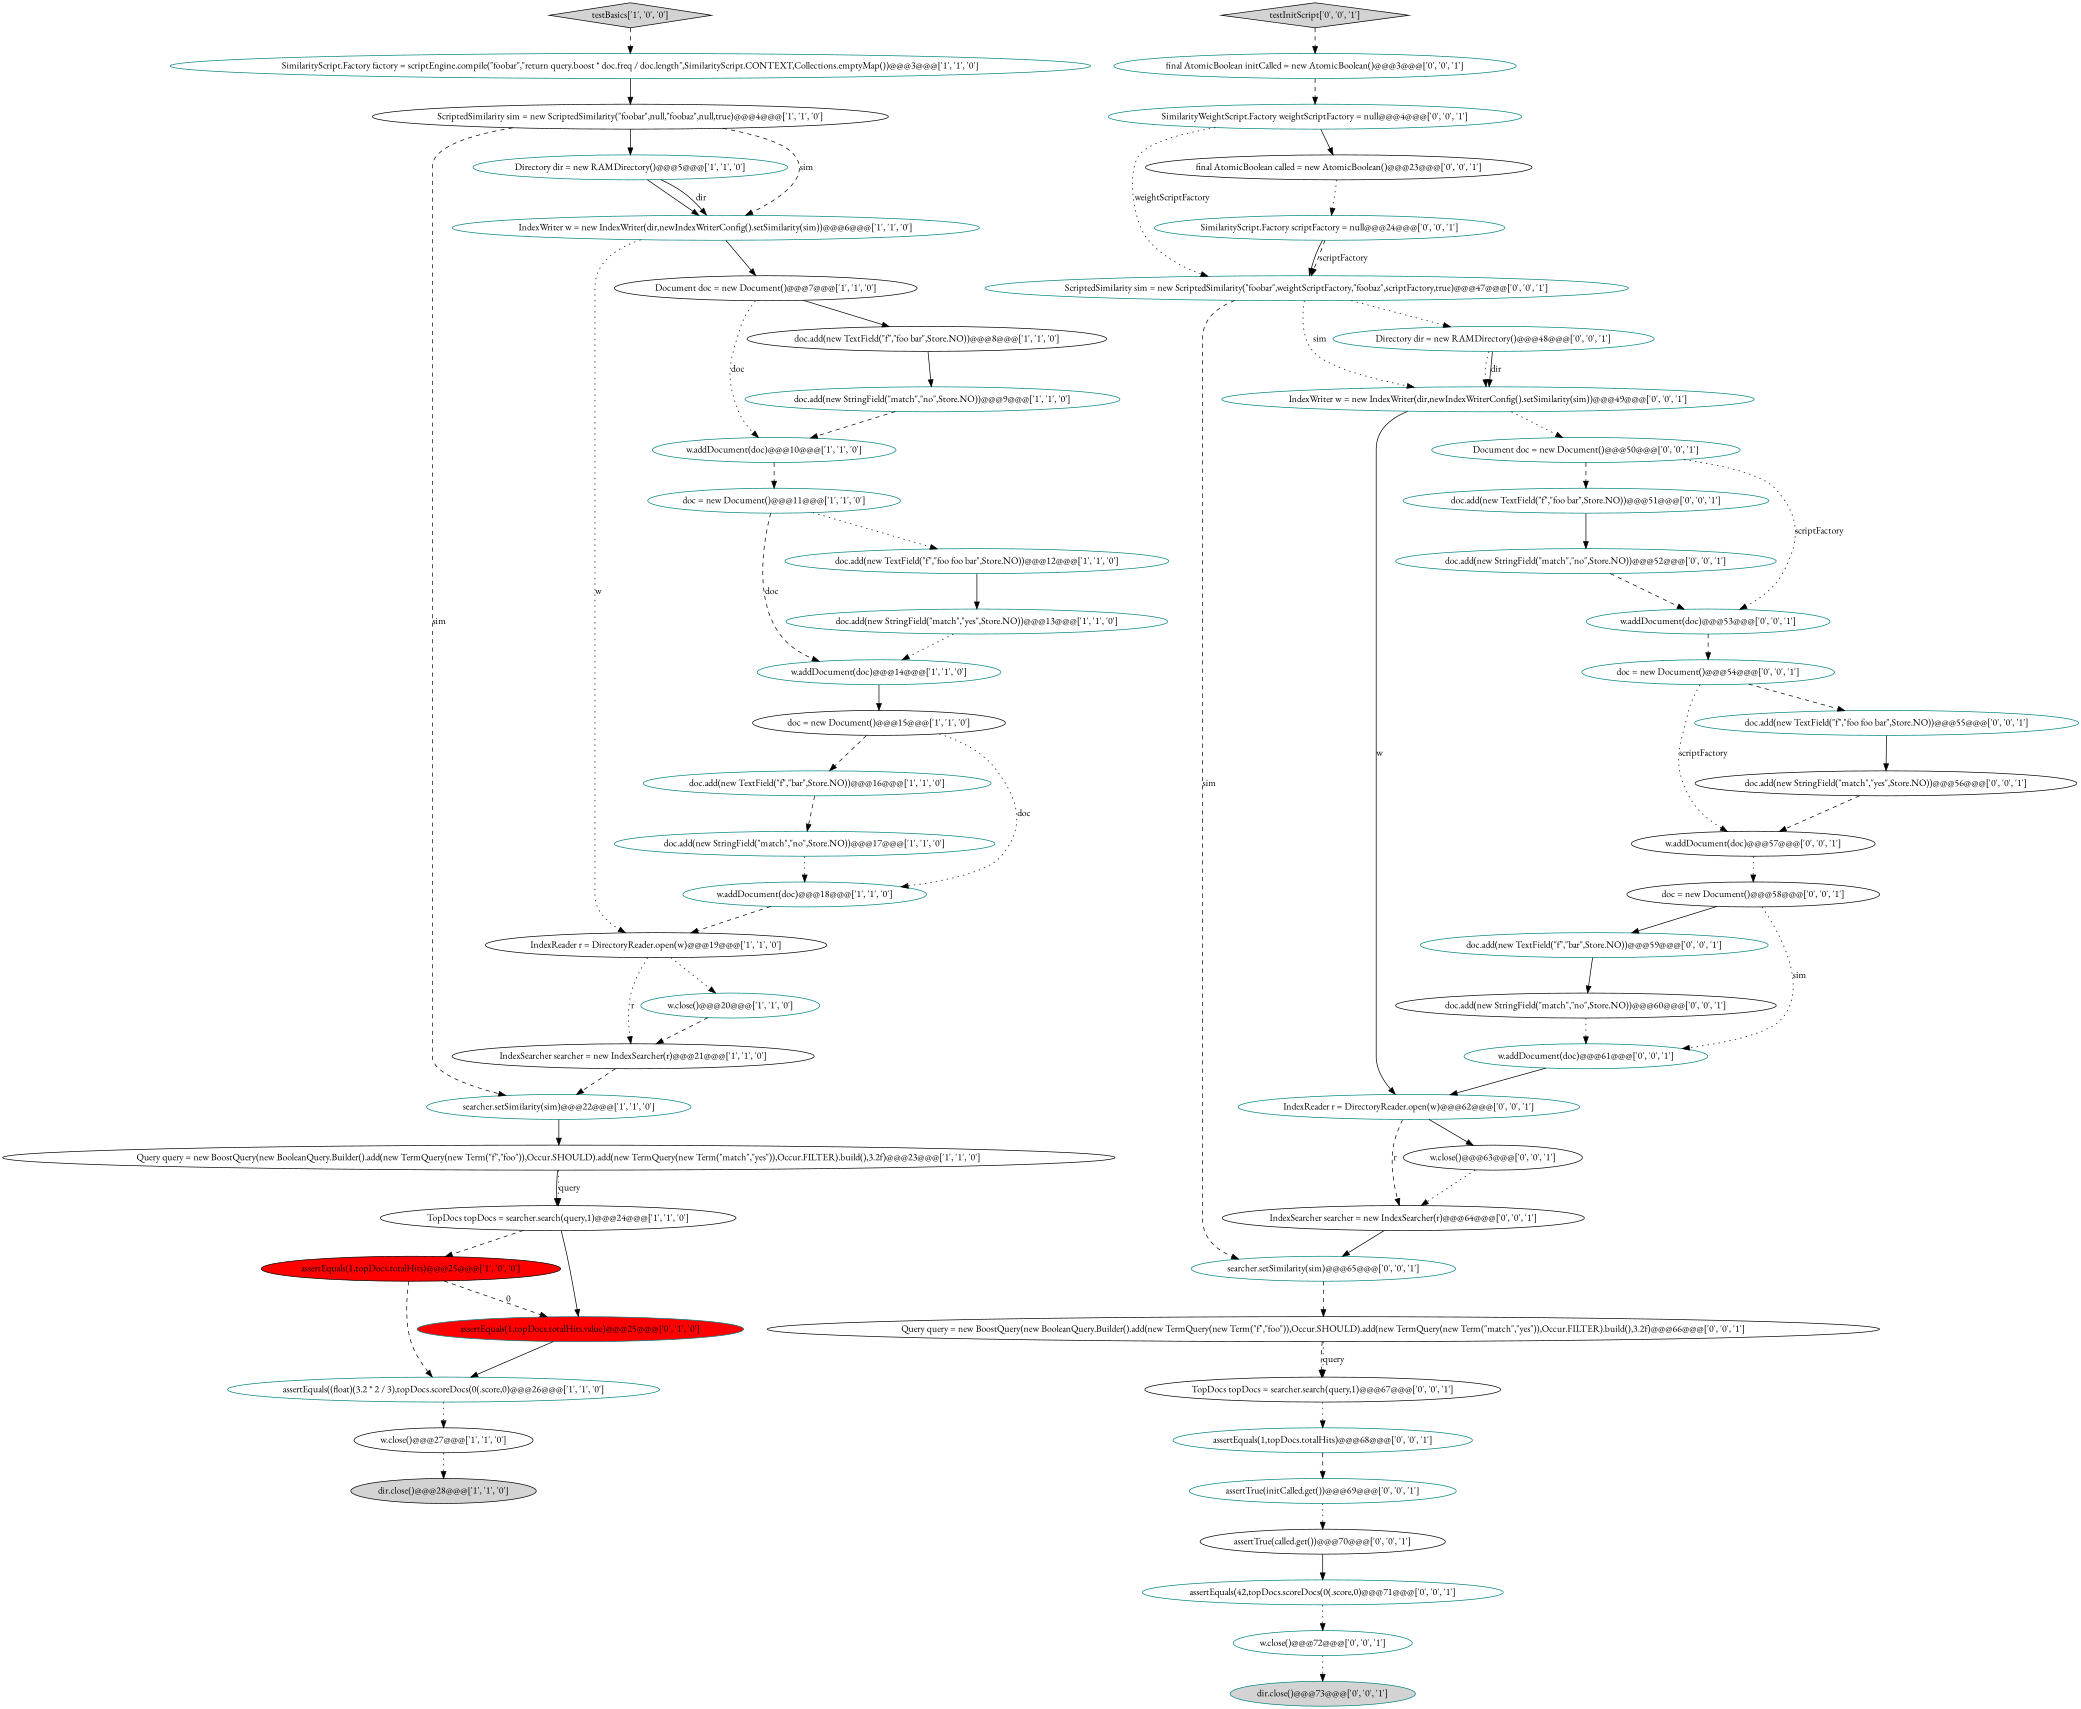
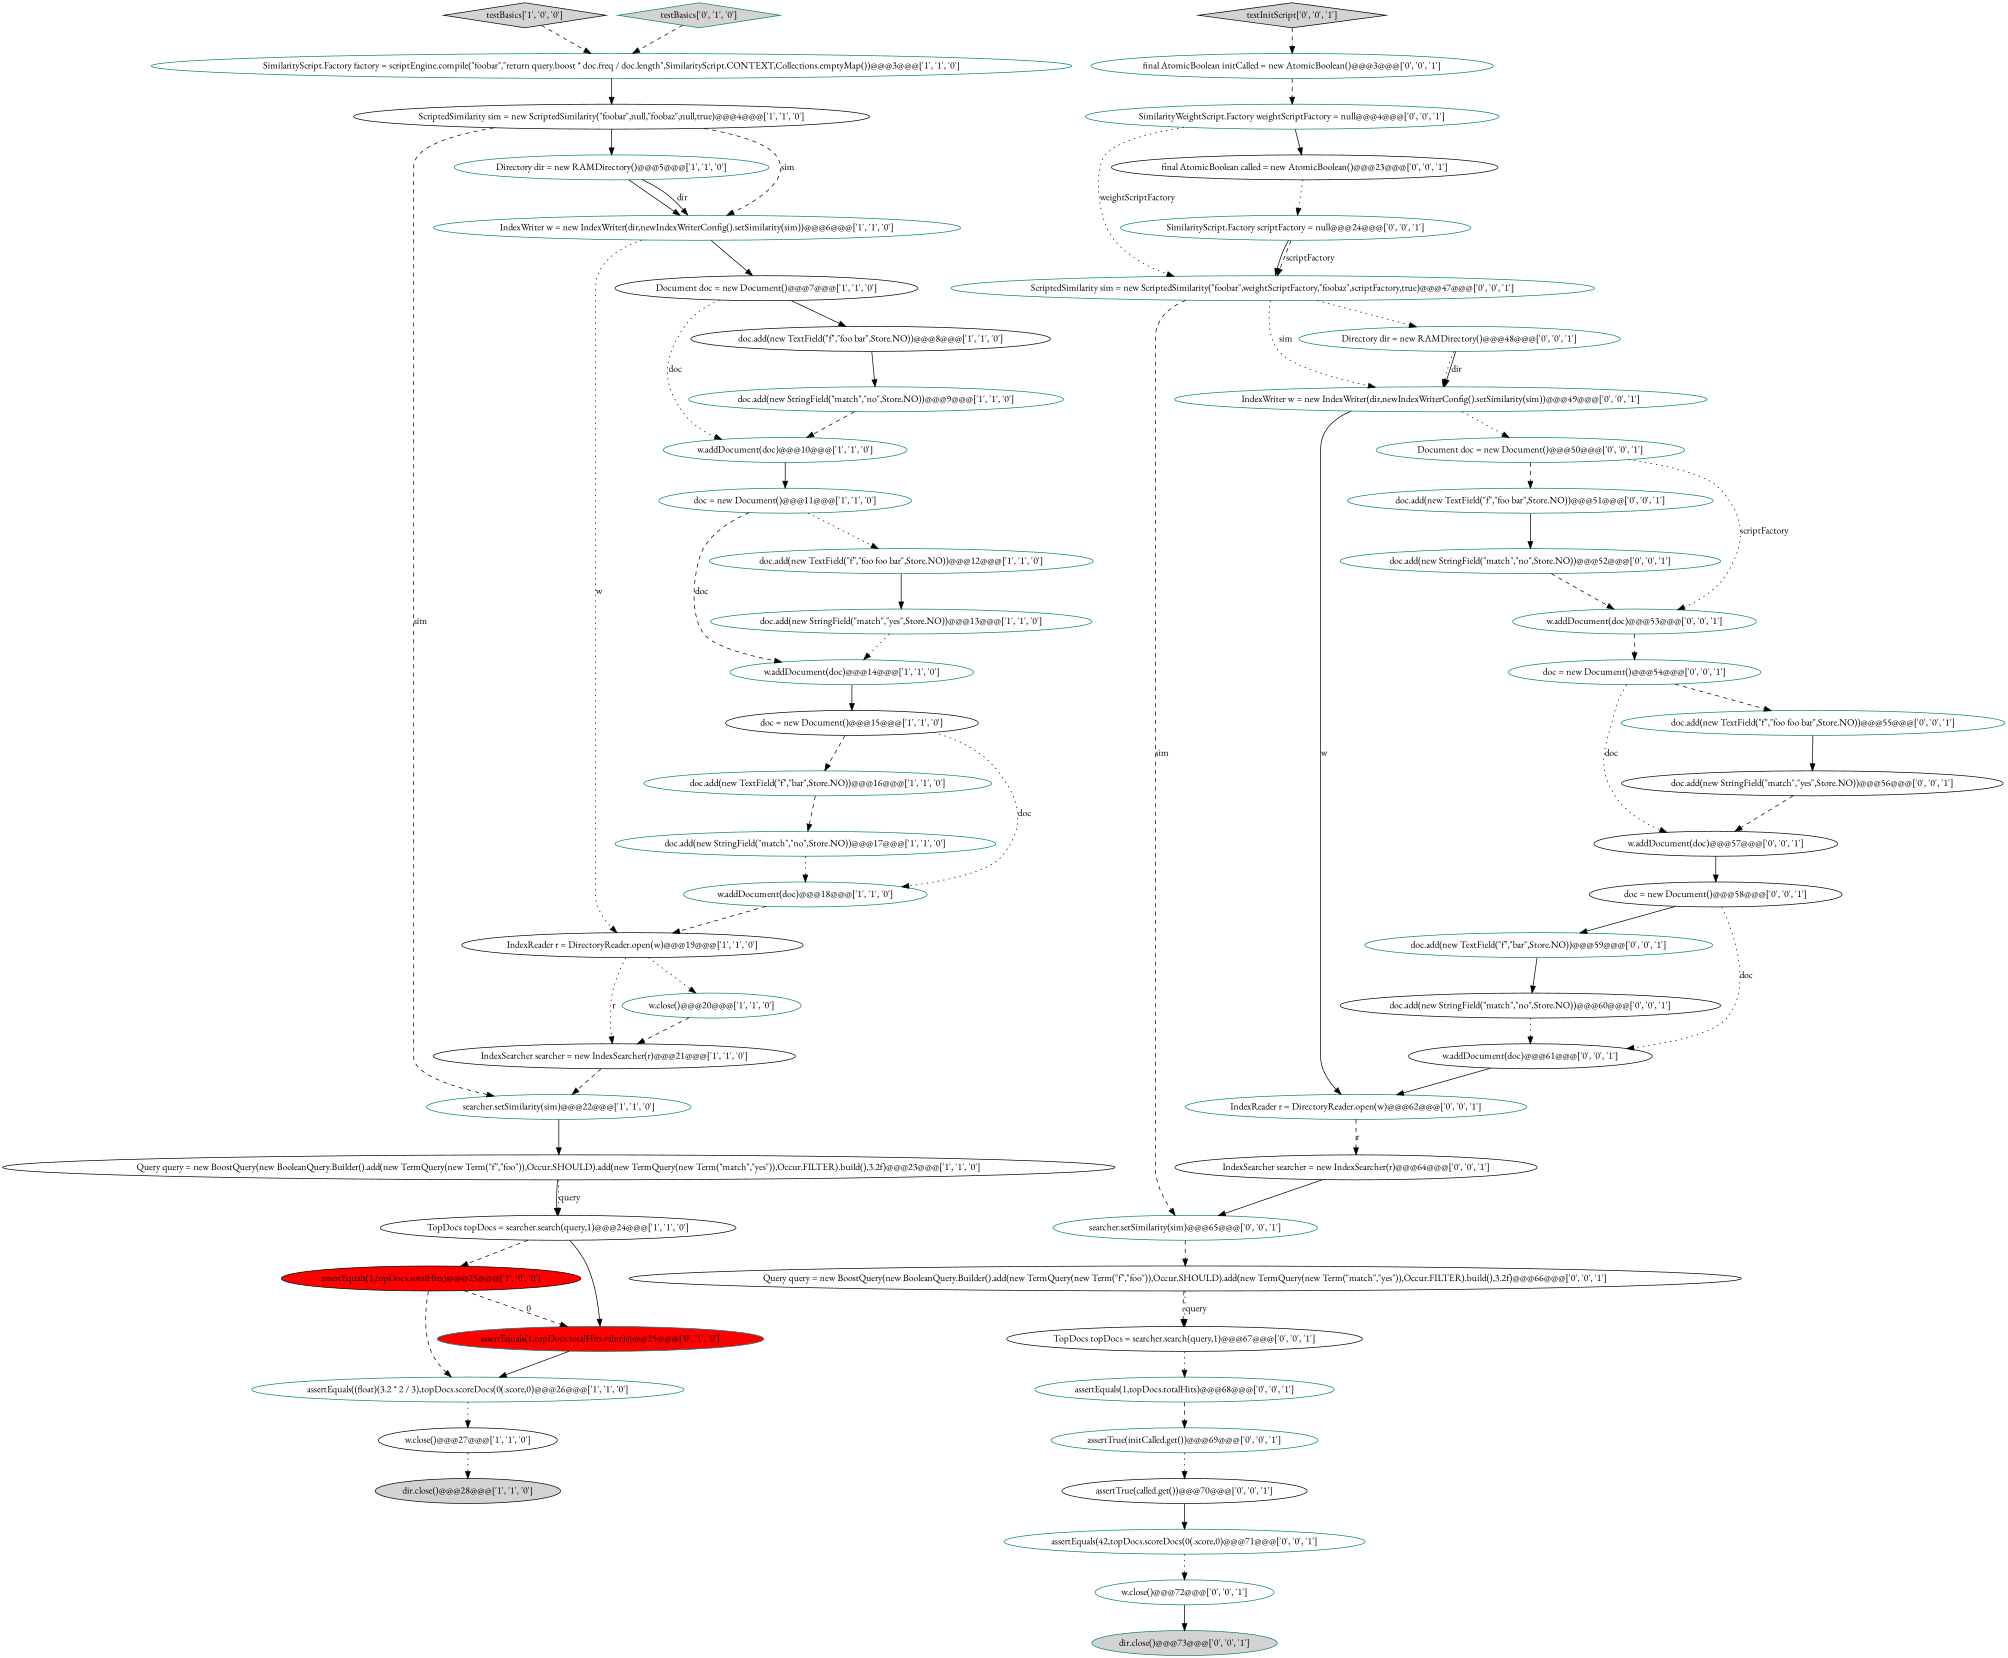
node "testBasics['0', '1', '0']": added
edge "w.addDocument(doc)@@@10@@@['1', '1', '0']" -> "doc = new Document()@@@11@@@['1', '1', '0']": style dashed -> solid
edge "doc = new Document()@@@54@@@['0', '0', '1']" -> "w.addDocument(doc)@@@57@@@['0', '0', '1']": label "scriptFactory" -> "doc"
edge "w.addDocument(doc)@@@57@@@['0', '0', '1']" -> "doc = new Document()@@@58@@@['0', '0', '1']": style dotted -> solid
edge "doc = new Document()@@@58@@@['0', '0', '1']" -> "w.addDocument(doc)@@@61@@@['0', '0', '1']": label "sim" -> "doc"
node "w.addDocument(doc)@@@61@@@['0', '0', '1']": color teal -> black
node "w.close()@@@63@@@['0', '0', '1']": removed
edge "w.close()@@@72@@@['0', '0', '1']" -> "dir.close()@@@73@@@['0', '0', '1']": style dotted -> solid
